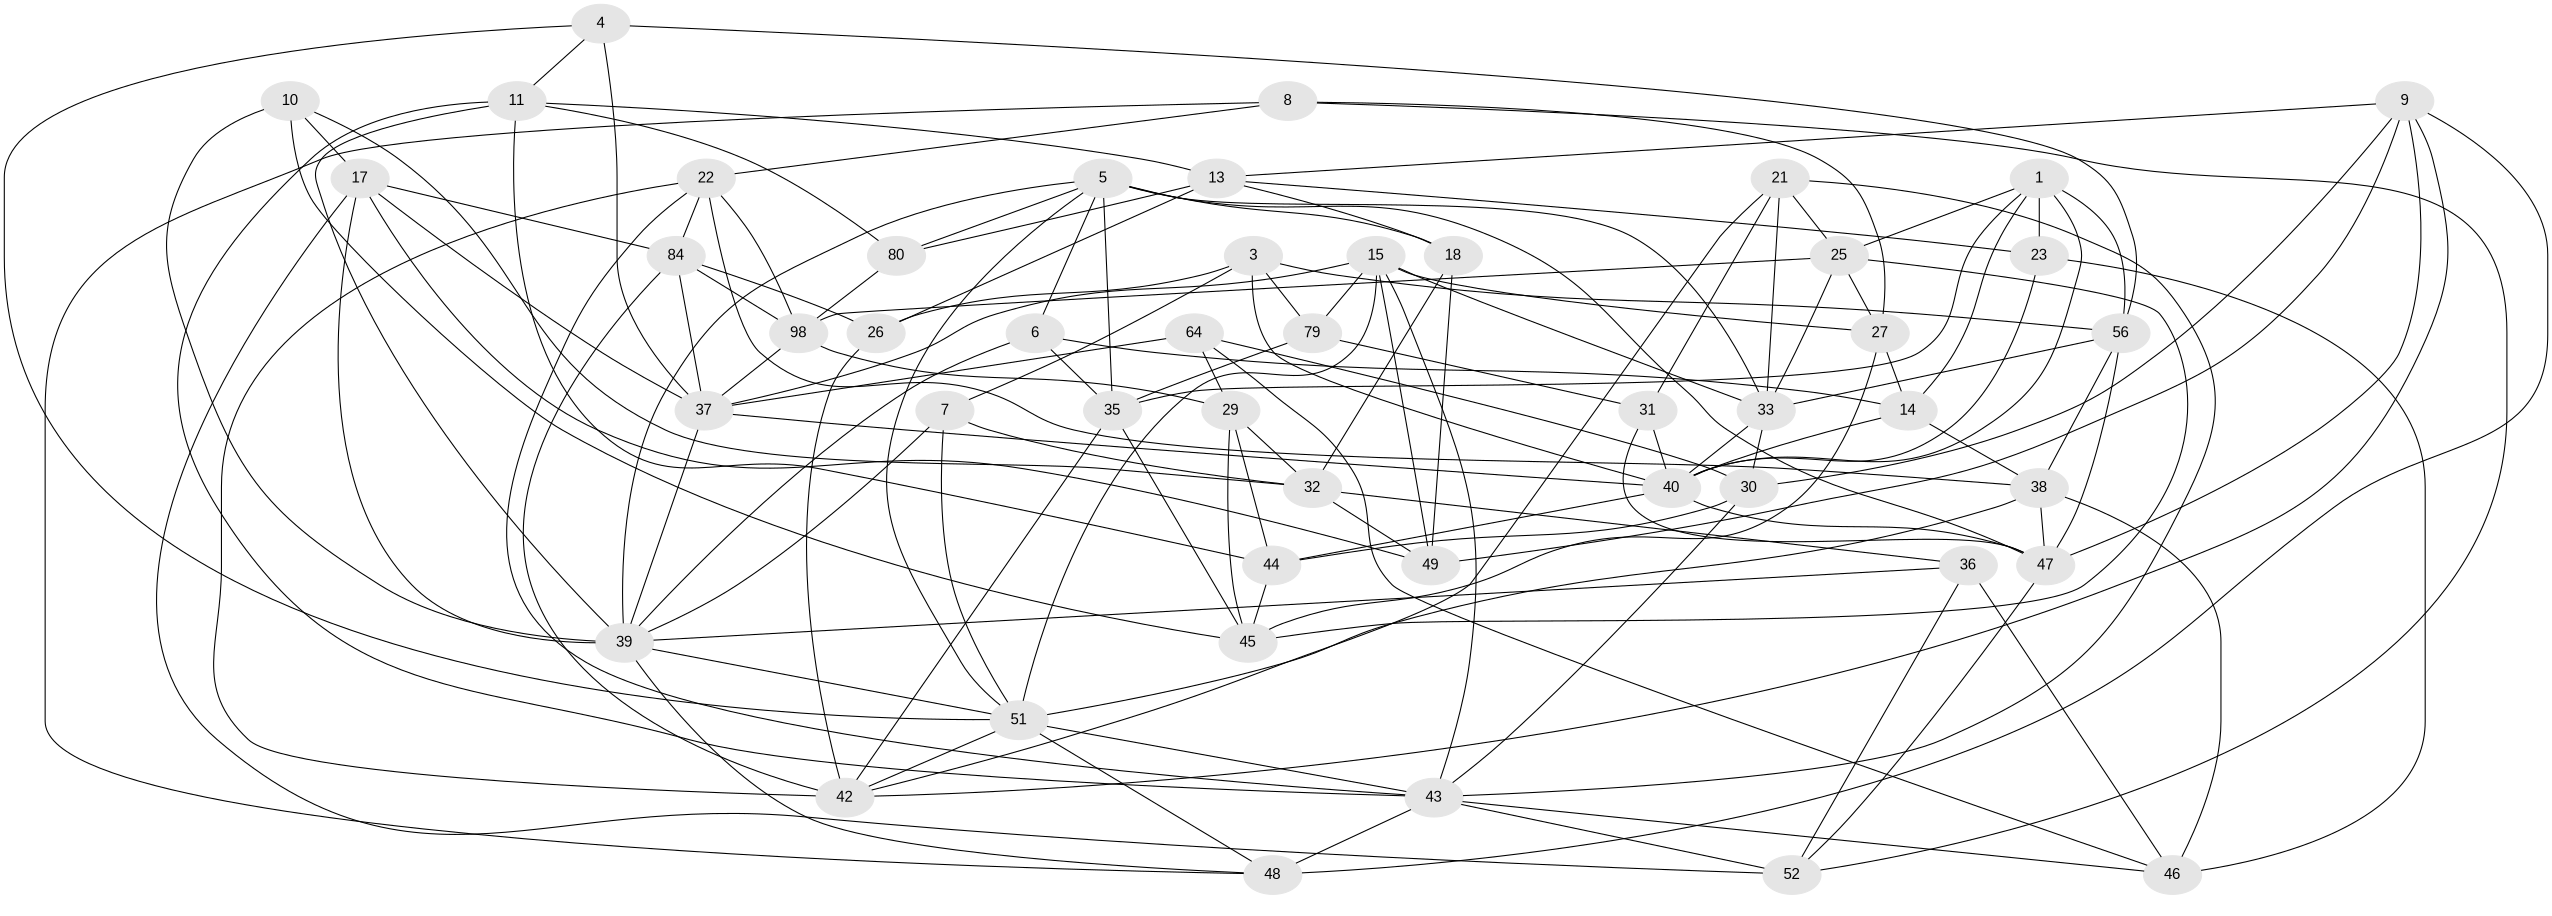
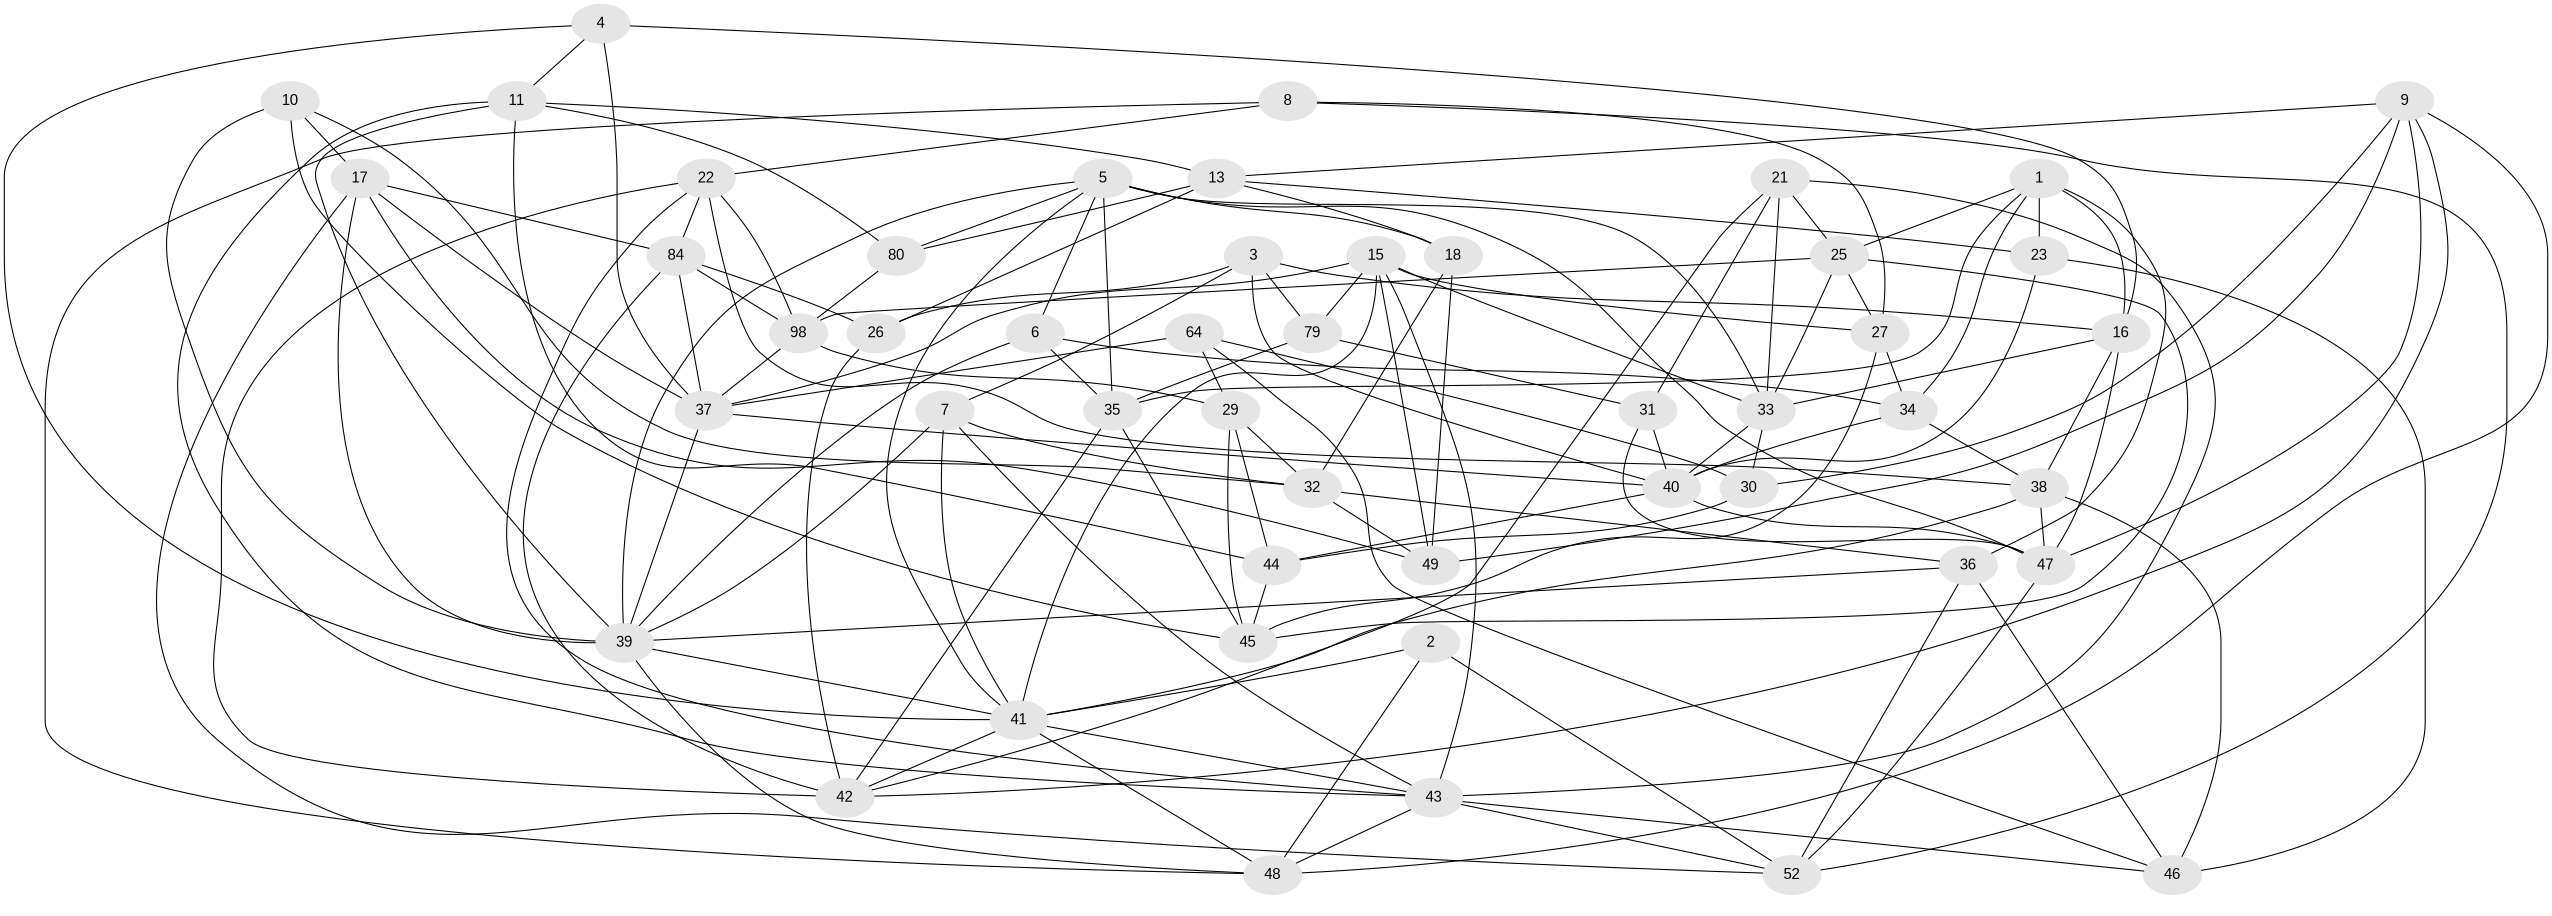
node "56": label "56" -> "16"
node "14": label "14" -> "34"
edge "1" -- "40": now "1" -- "36"
node "2": added
edge "30" -- "43": now "7" -- "43"
node "51": label "51" -> "41"
